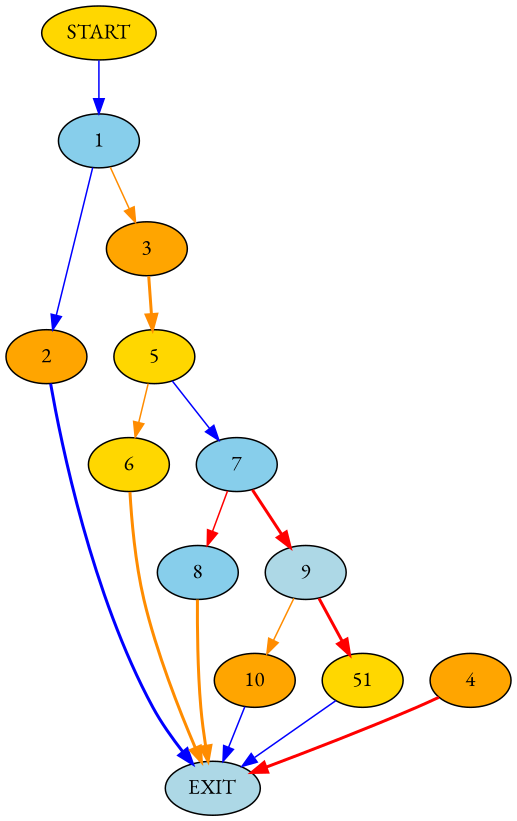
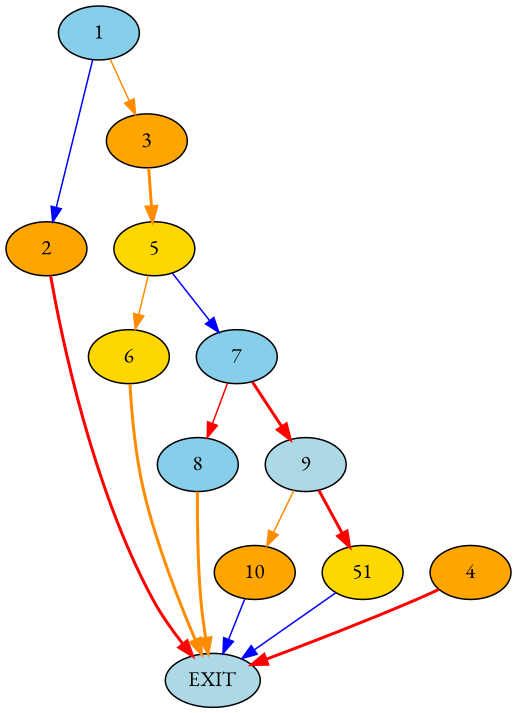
node "START": removed
edge "2" -> "EXIT": color blue -> red
